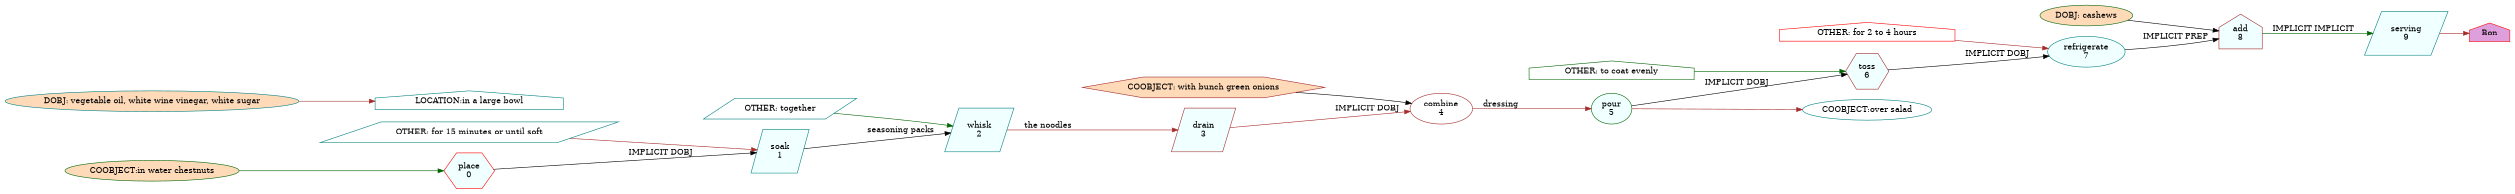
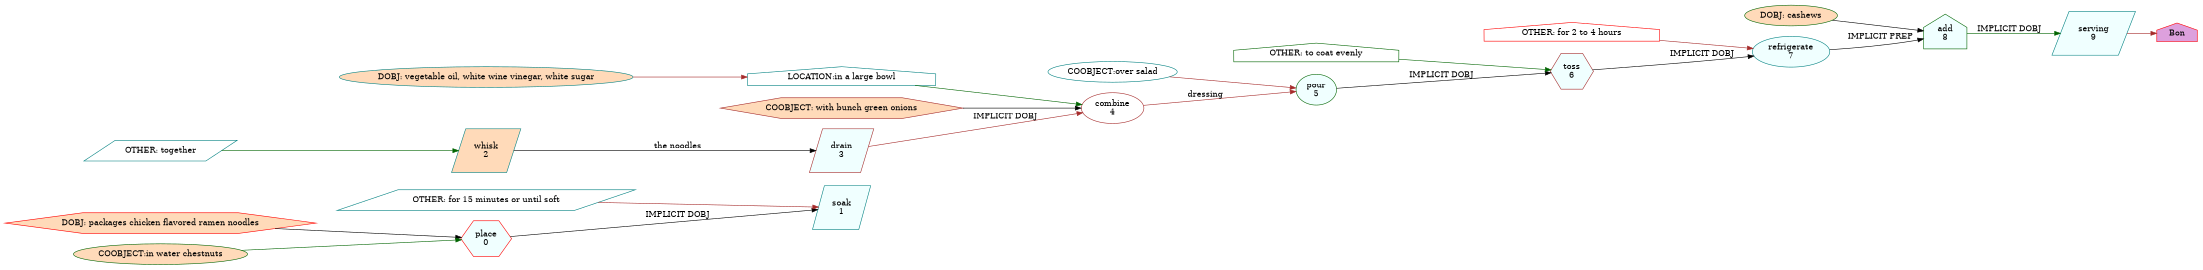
edge "add 8" -> "serving 9": label "IMPLICIT IMPLICIT" -> "IMPLICIT DOBJ"
node "add 8": color brown -> darkgreen
edge "LOCATION:in a large bowl" -> "combine 4": added
edge "pour 5" -> "COOBJECT:over salad": reversed
node "whisk 2": fillcolor azure -> peachpuff
edge "whisk 2" -> "drain 3": color brown -> black
edge "soak 1" -> "whisk 2": removed, label "seasoning packs"
node "DOBJ: packages chicken flavored ramen noodles": added
